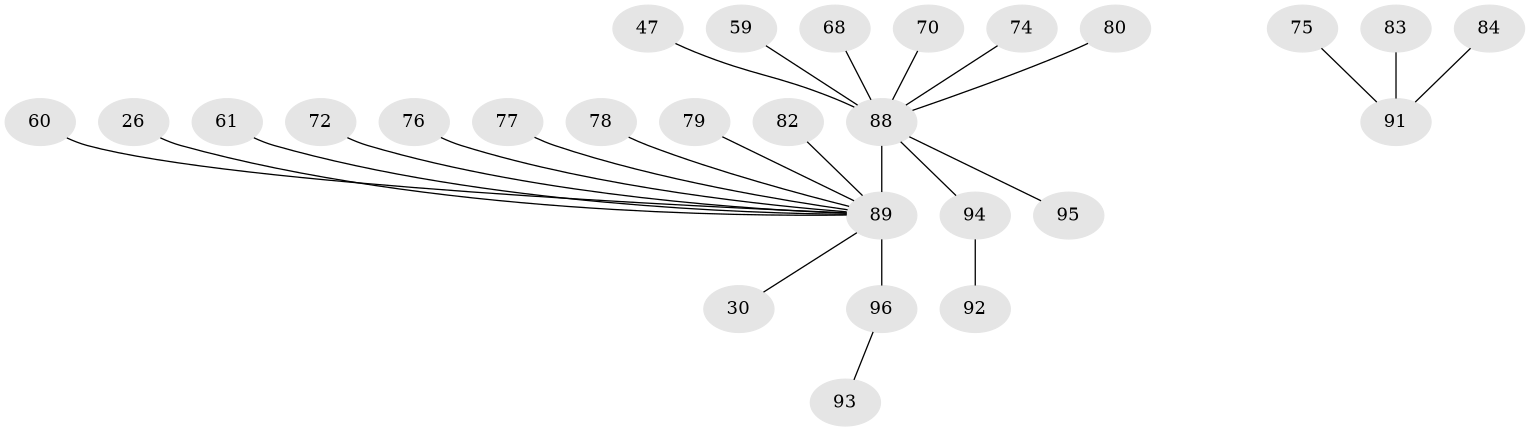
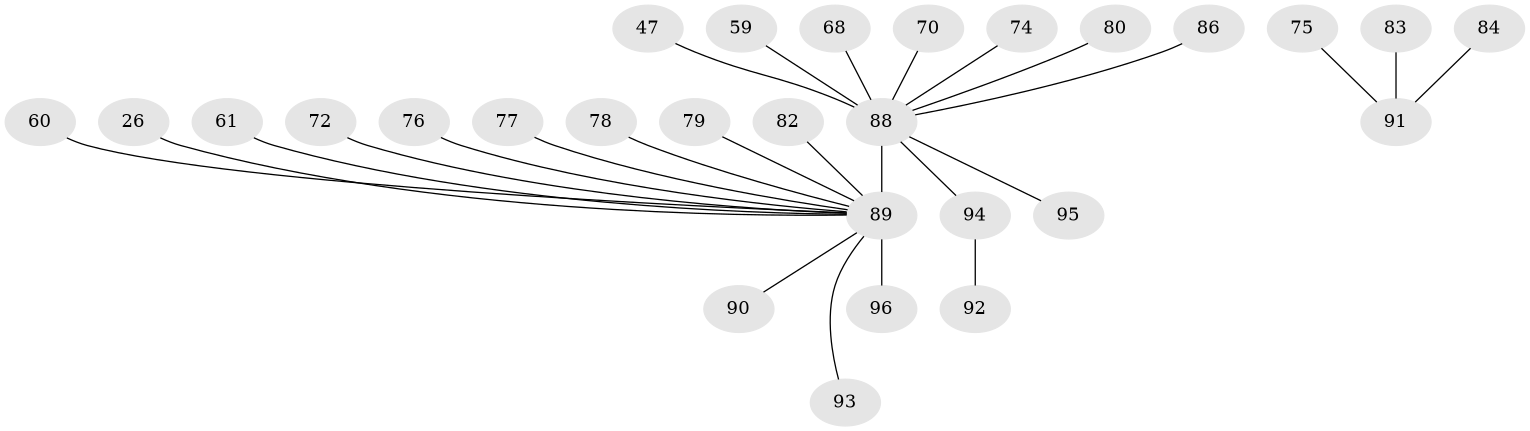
node "86": added
node "30": label "30" -> "90"
edge "96" -- "93": now "89" -- "93"
